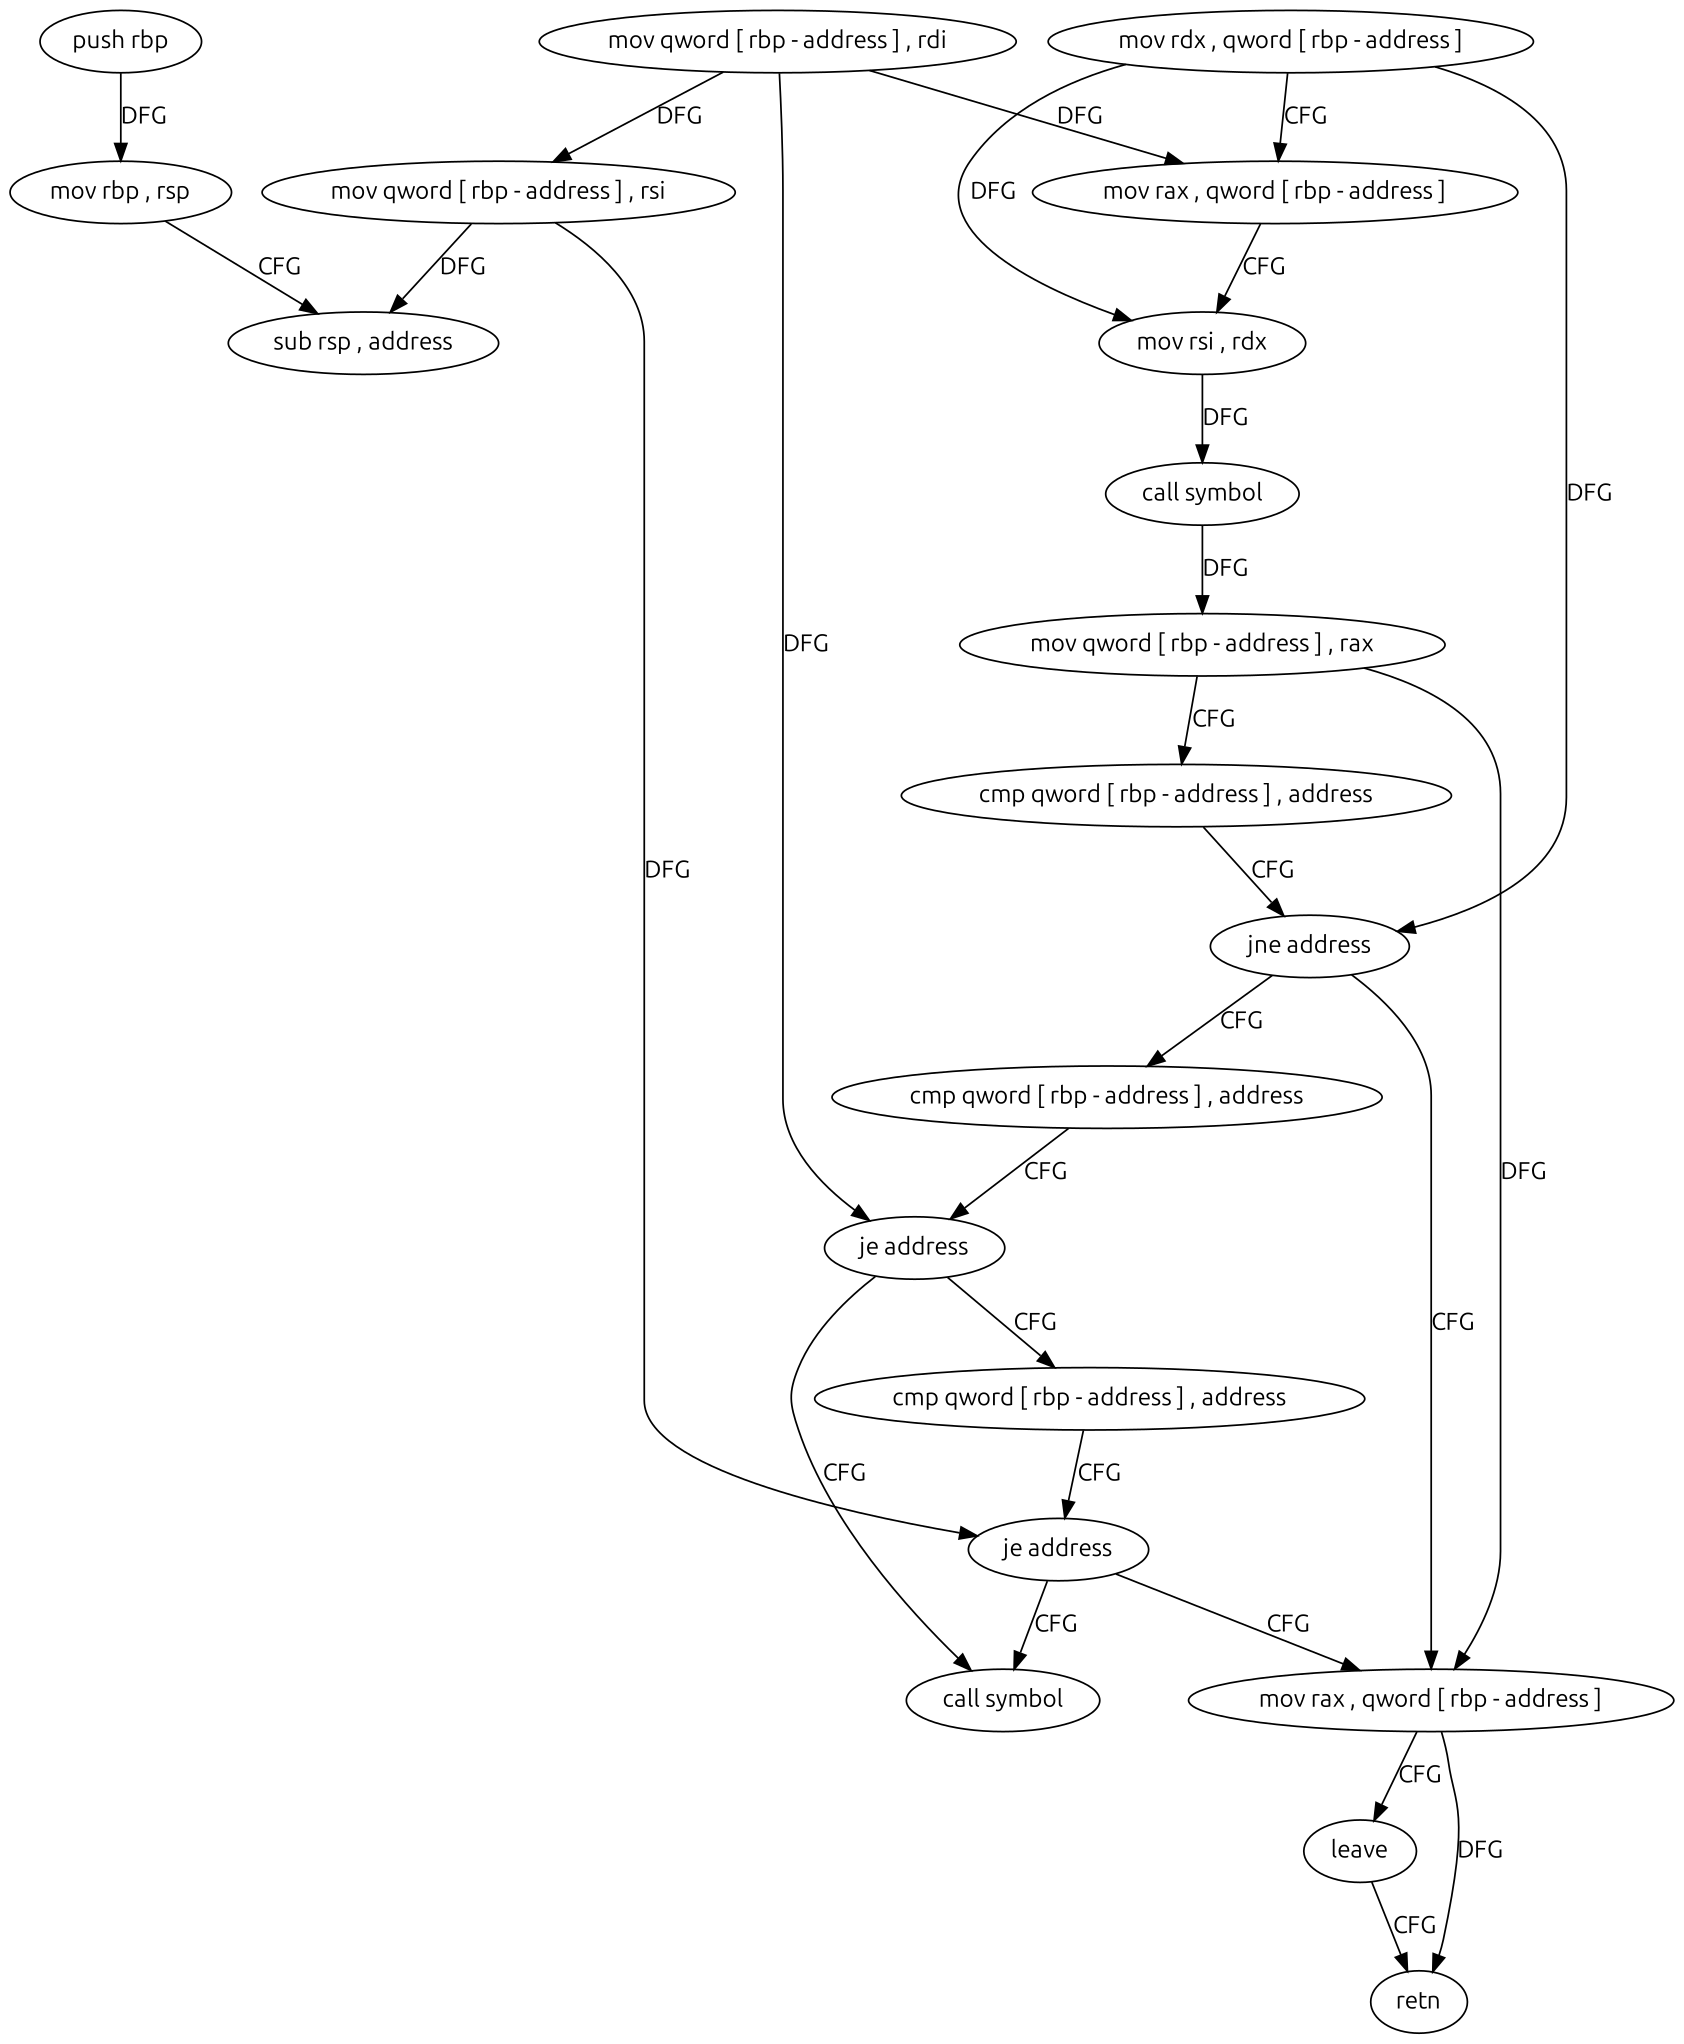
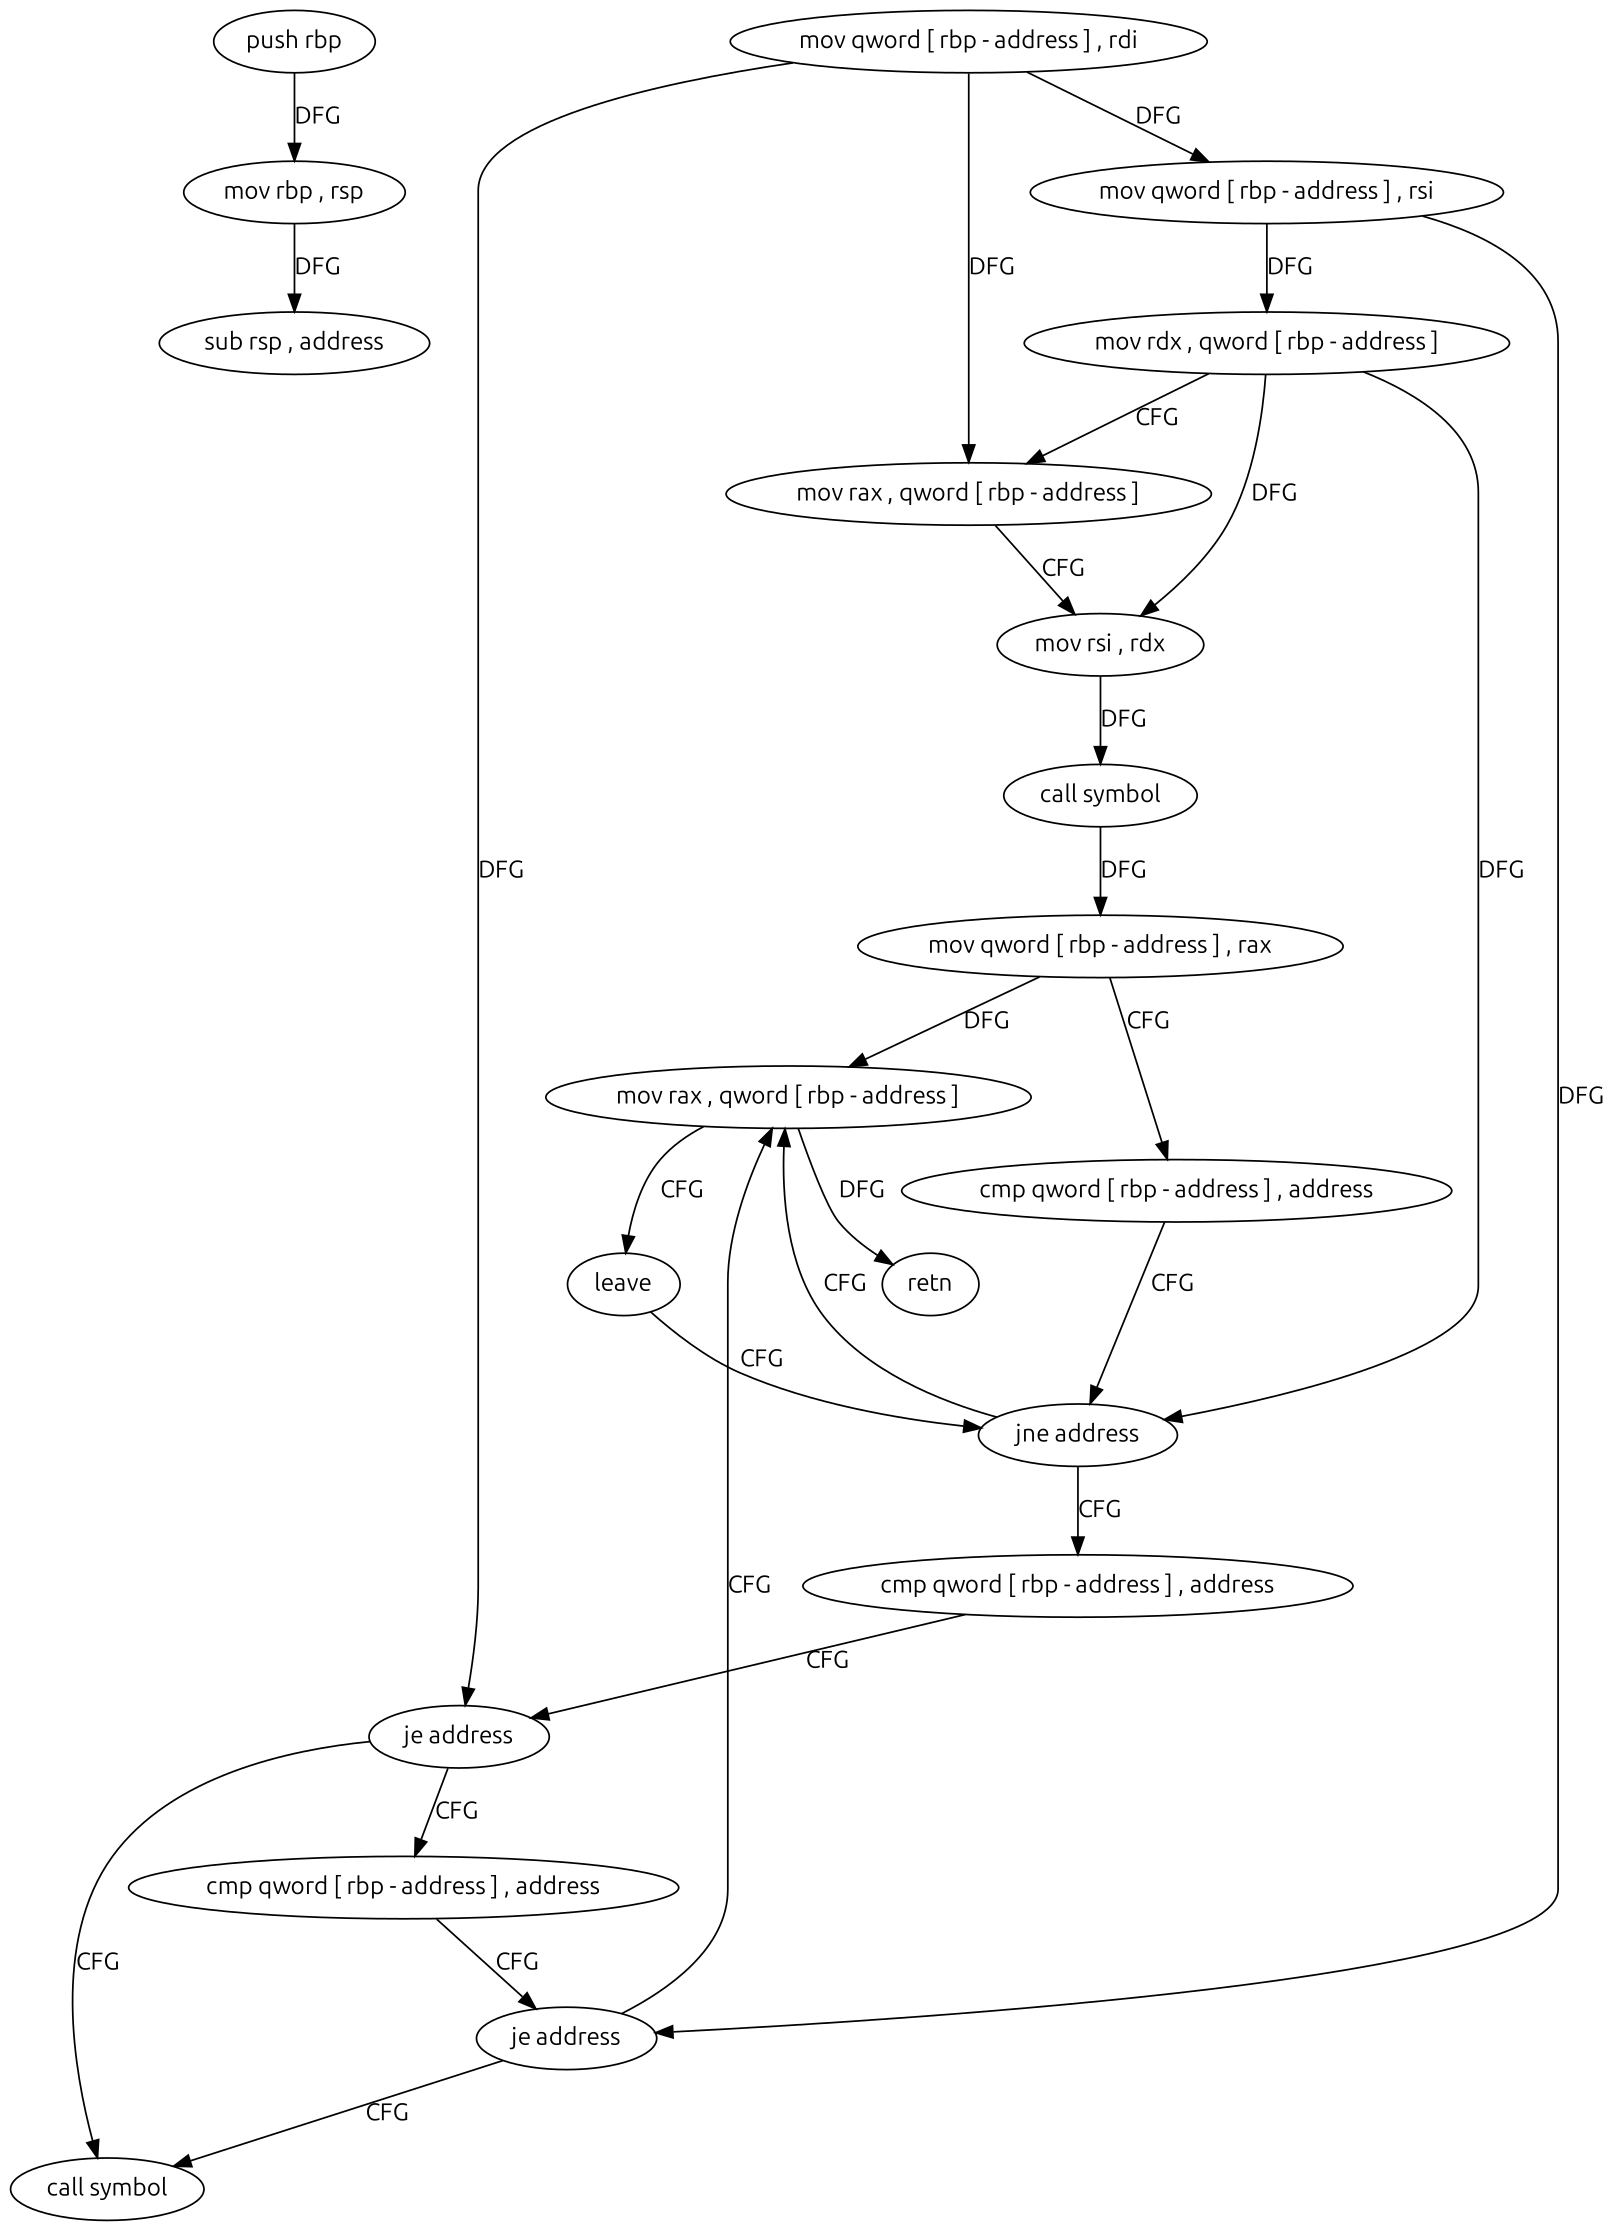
edge "mov qword [ rbp - address ] , rsi" -> "sub rsp , address": now "mov qword [ rbp - address ] , rsi" -> "mov rdx , qword [ rbp - address ]"
edge "mov rbp , rsp" -> "sub rsp , address": label "CFG" -> "DFG"
edge "leave" -> "retn": now "leave" -> "jne address"
